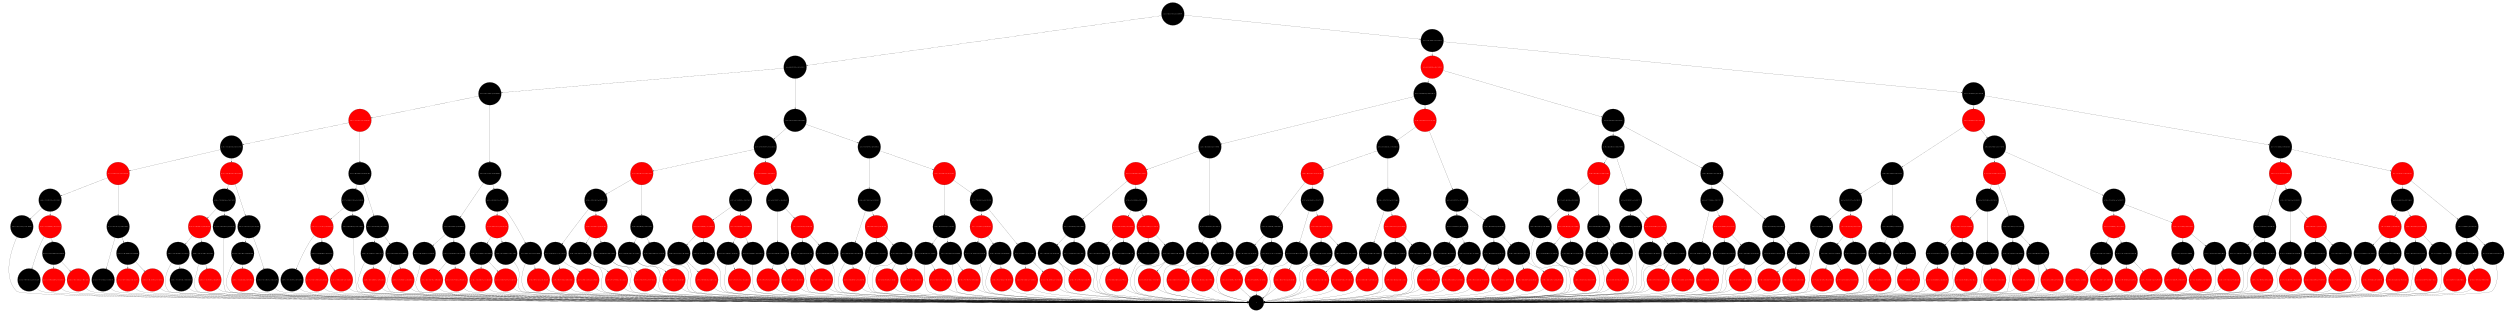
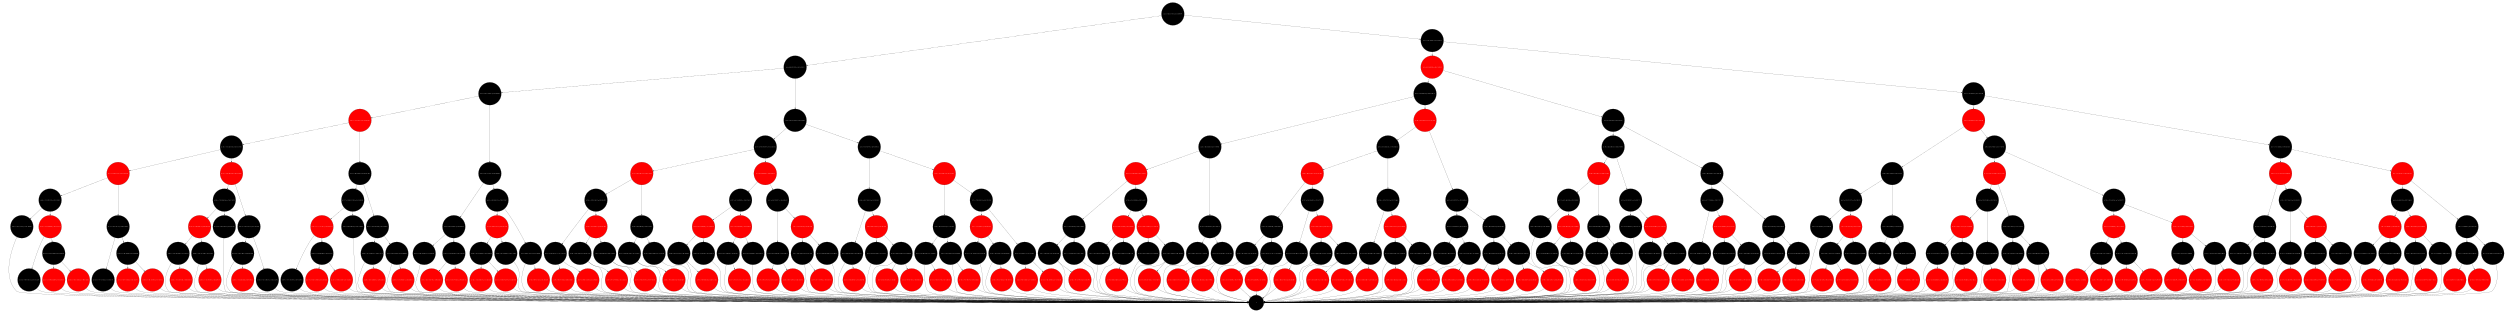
node "id:268 x=1150.807682 y=456.835428": fillcolor black -> red
